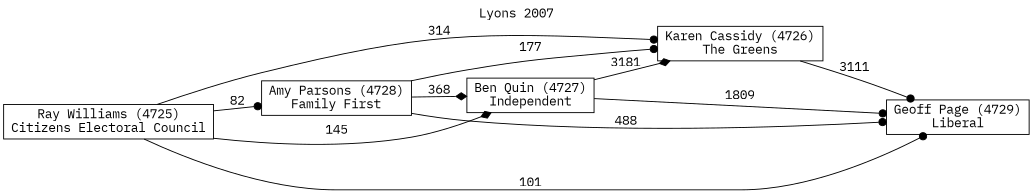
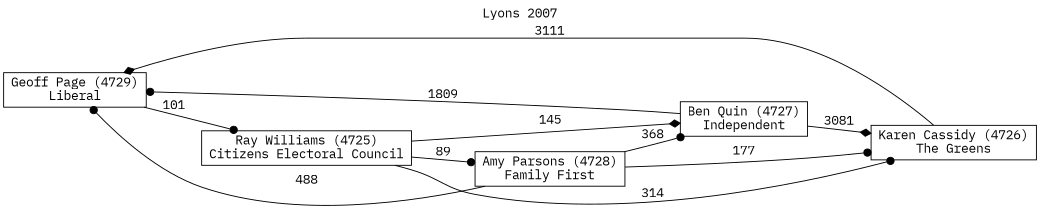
edge "Ben Quin (4727) Independent" -> "Karen Cassidy (4726) The Greens": label "3181" -> "3081"
edge "Karen Cassidy (4726) The Greens" -> "Geoff Page (4729) Liberal": arrowhead dot -> diamond
edge "Amy Parsons (4728) Family First" -> "Ben Quin (4727) Independent": arrowhead diamond -> dot
edge "Ray Williams (4725) Citizens Electoral Council" -> "Amy Parsons (4728) Family First": label "82" -> "89"
edge "Ray Williams (4725) Citizens Electoral Council" -> "Geoff Page (4729) Liberal": reversed
